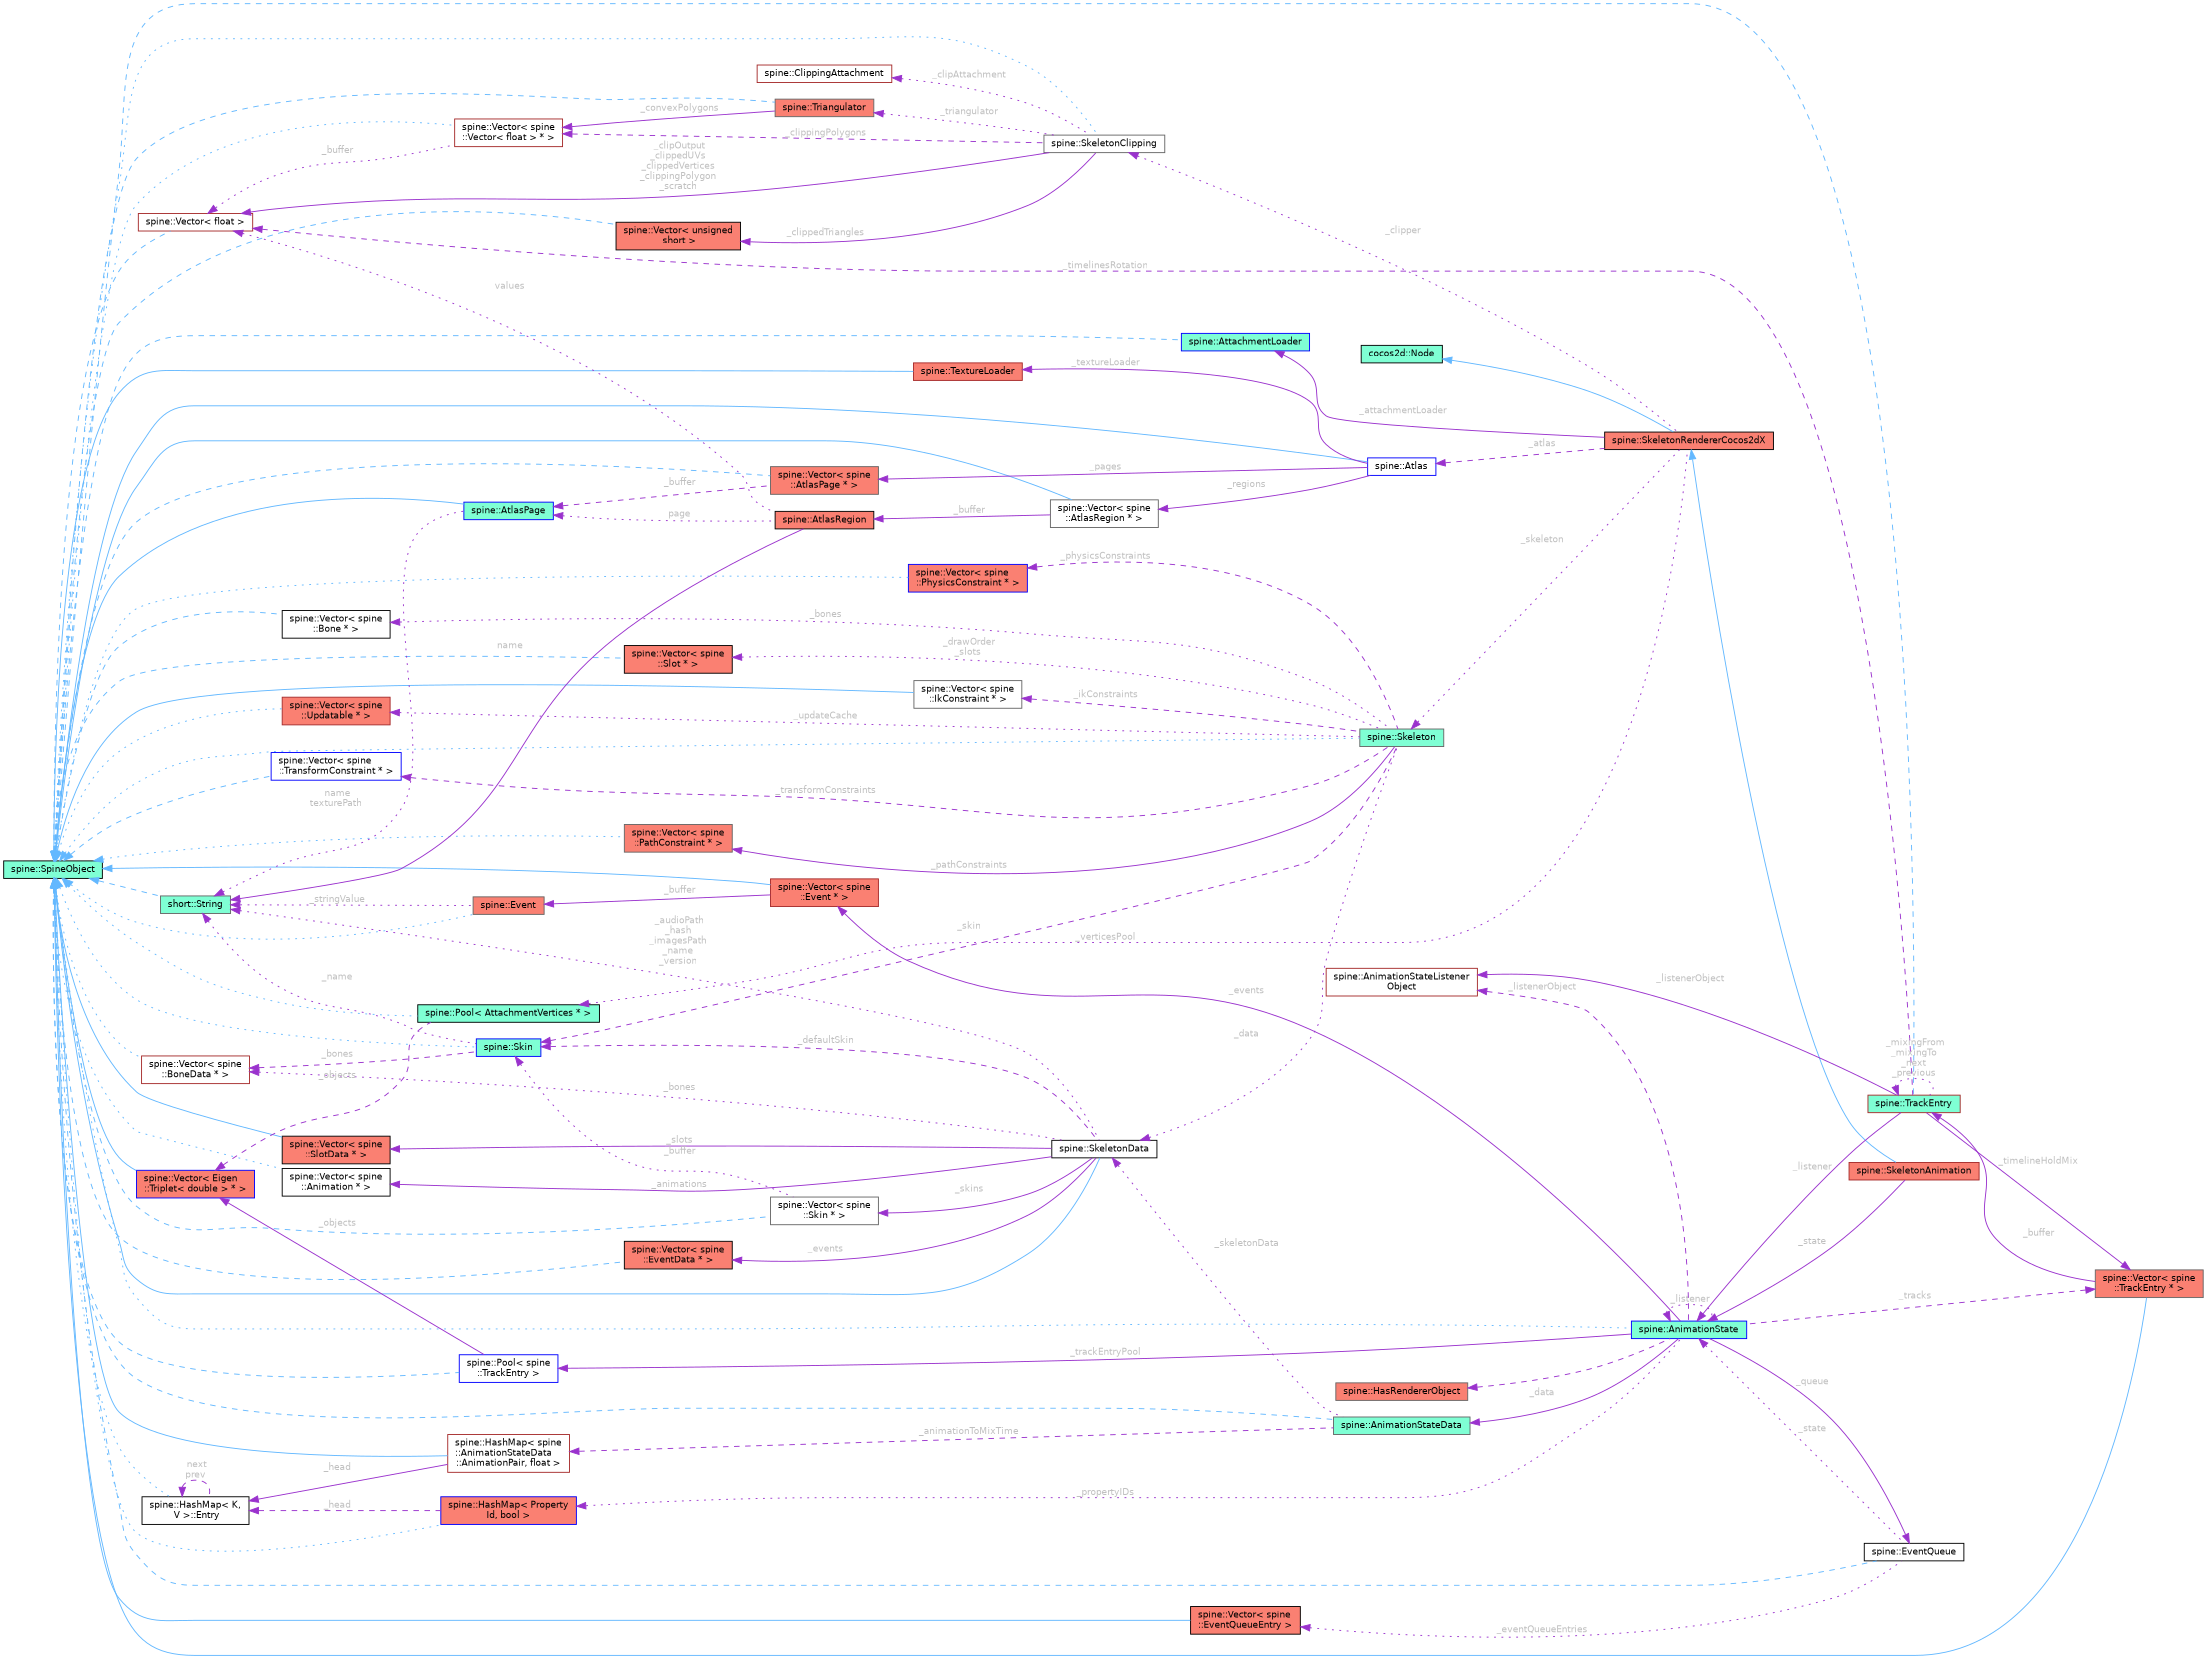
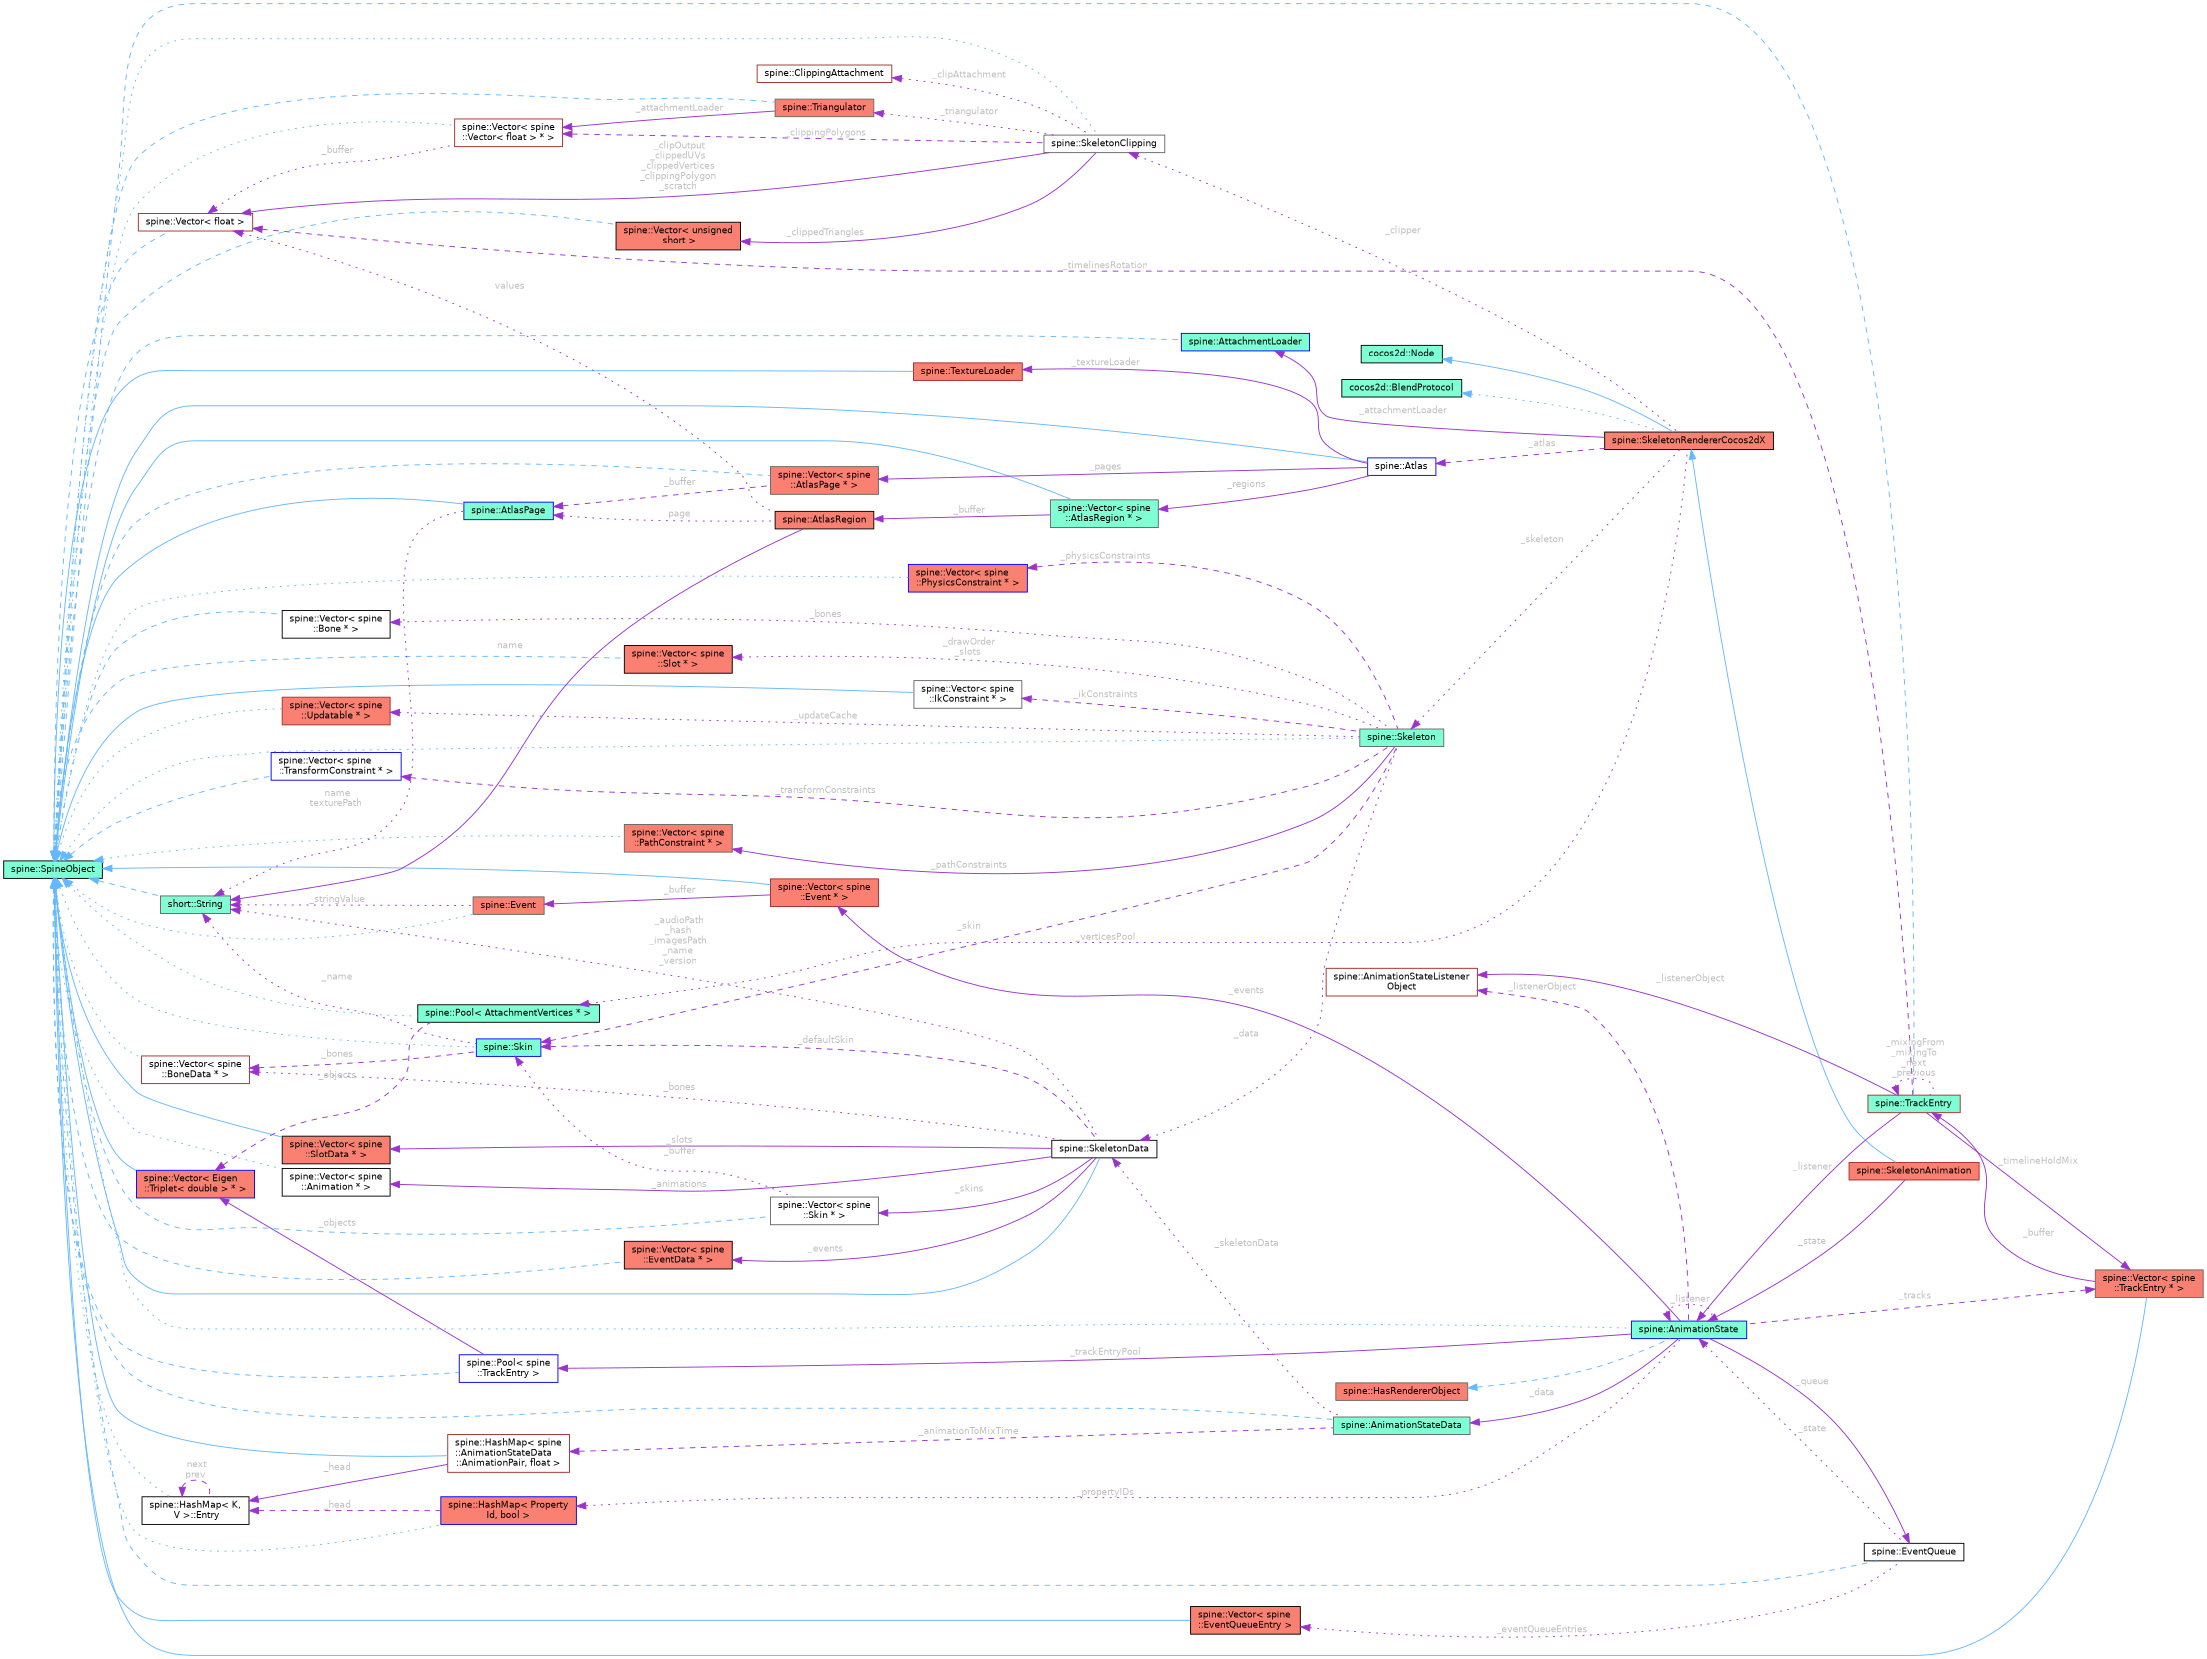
edge "spine::Triangulator" -> "spine::Vector< spine ::Vector< float > * >": label " _convexPolygons" -> " _attachmentLoader"
node "cocos2d::BlendProtocol": added
node "spine::Vector< spine ::AtlasRegion * >": fillcolor white -> aquamarine
edge "spine::AnimationState" -> "spine::HasRendererObject": color darkorchid3 -> steelblue1
